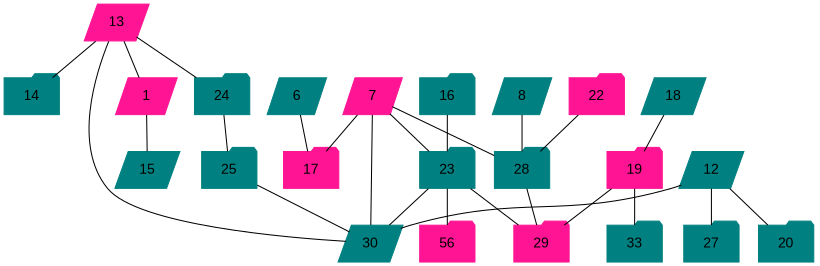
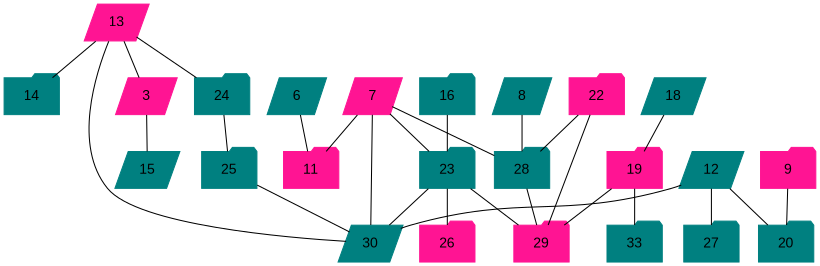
node "1": label "1" -> "3"
node "17": label "17" -> "11"
edge "22" -- "29": added
node "9": added
node "56": label "56" -> "26"
